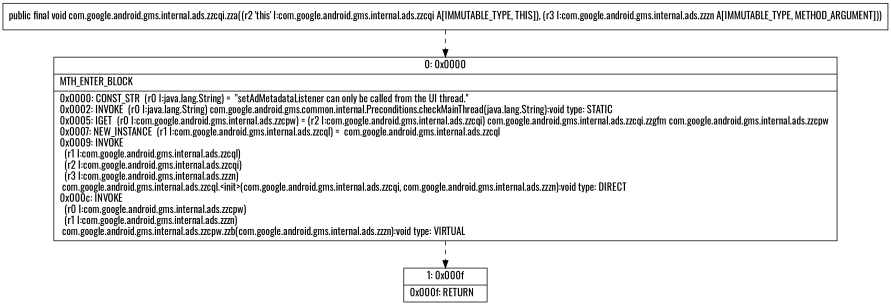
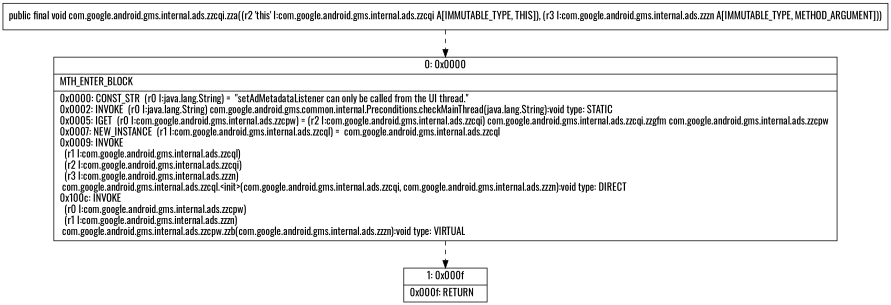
node "0: 0x0000": text "0x000c: INVOKE" -> "0x100c: INVOKE"
